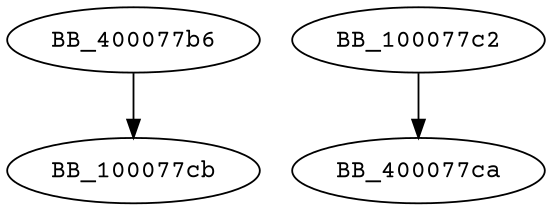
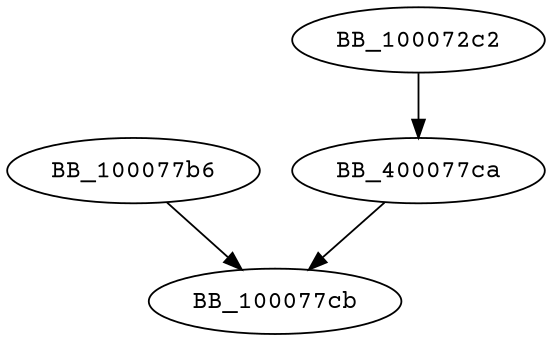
node "BB_400077b6": label "BB_400077b6" -> "BB_100077b6"
node "BB_100077c2": label "BB_100077c2" -> "BB_100072c2"
edge "BB_400077ca" -> "BB_100077cb": added
